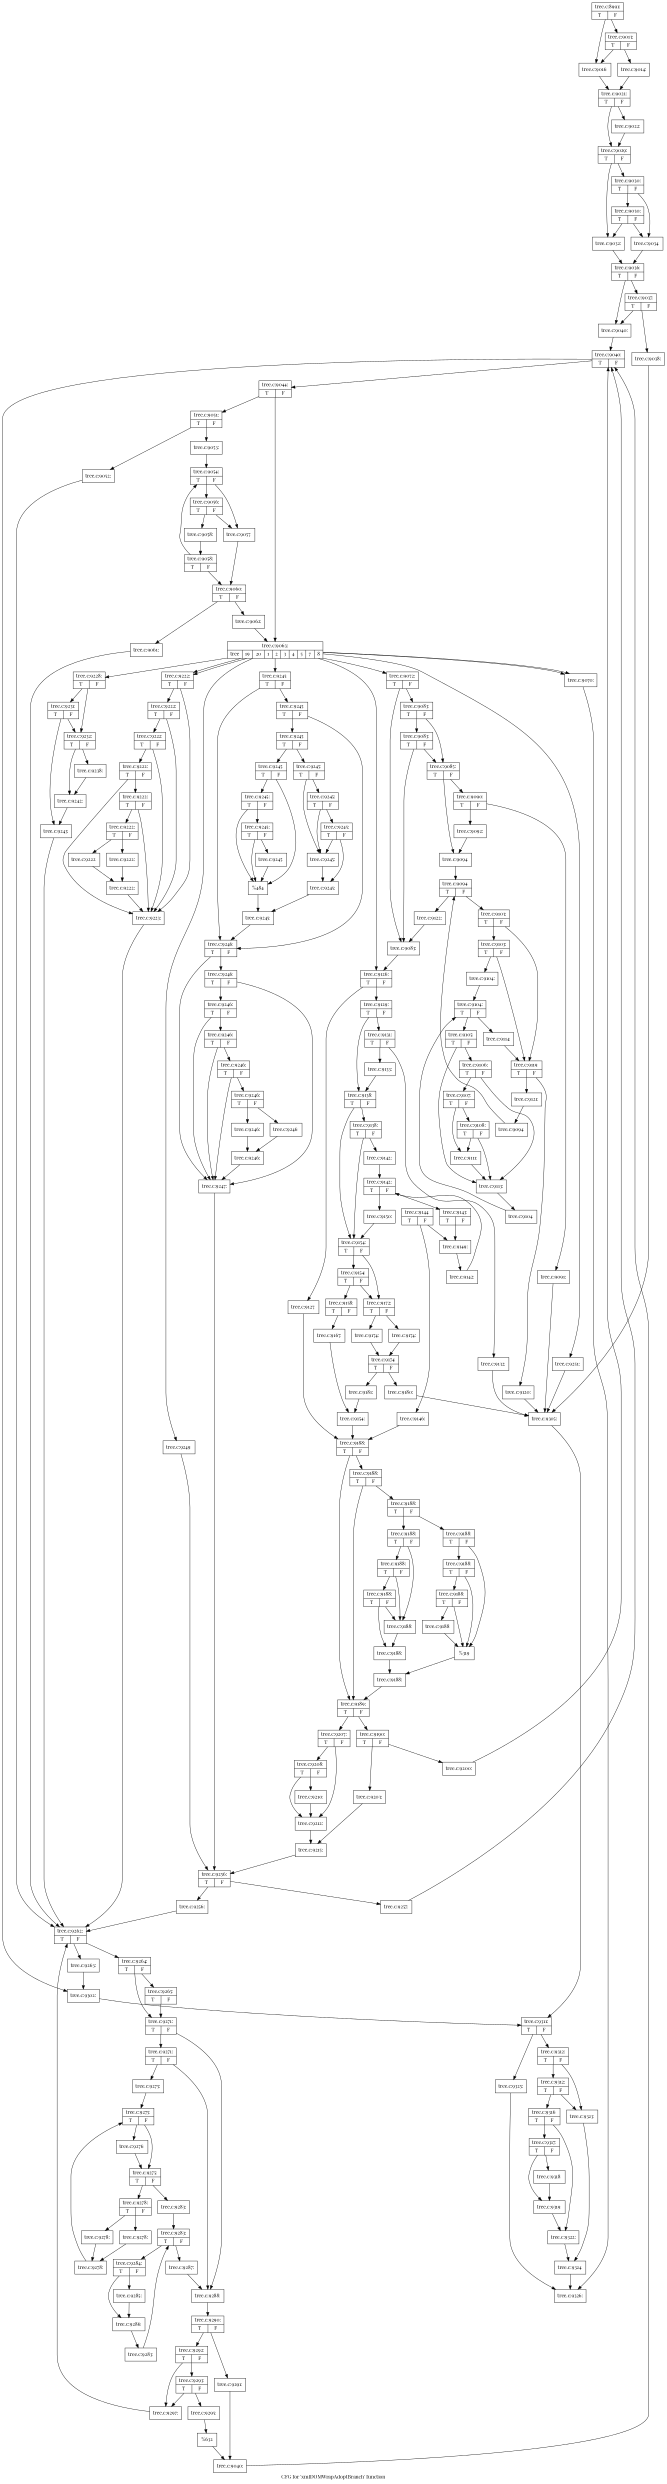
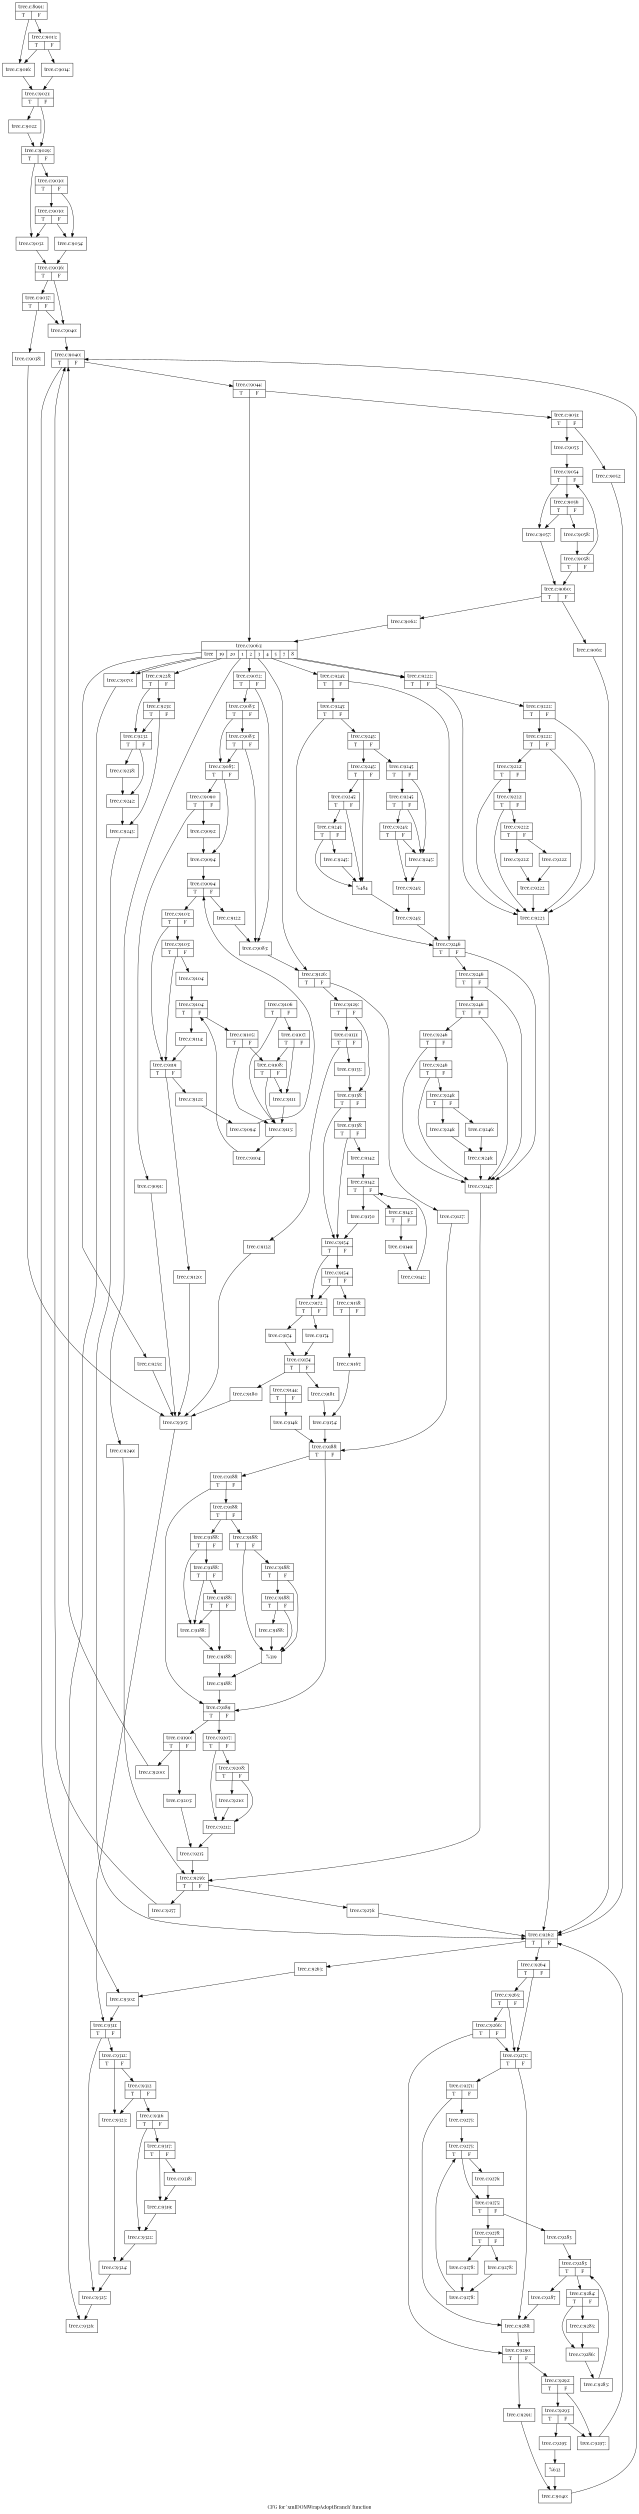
edge "tree.c:9105:" -> "tree.c:9106:": now "tree.c:9105:" -> "tree.c:9108:"
edge "tree.c:9144:" -> "tree.c:9149:": removed
node "tree.c:9266:": added
edge "tree.c:9324:" -> "tree.c:9326:": now "tree.c:9324:" -> "tree.c:9325:"
